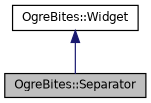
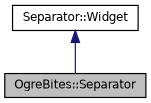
node "OgreBites::Widget": label "OgreBites::Widget" -> "Separator::Widget"
